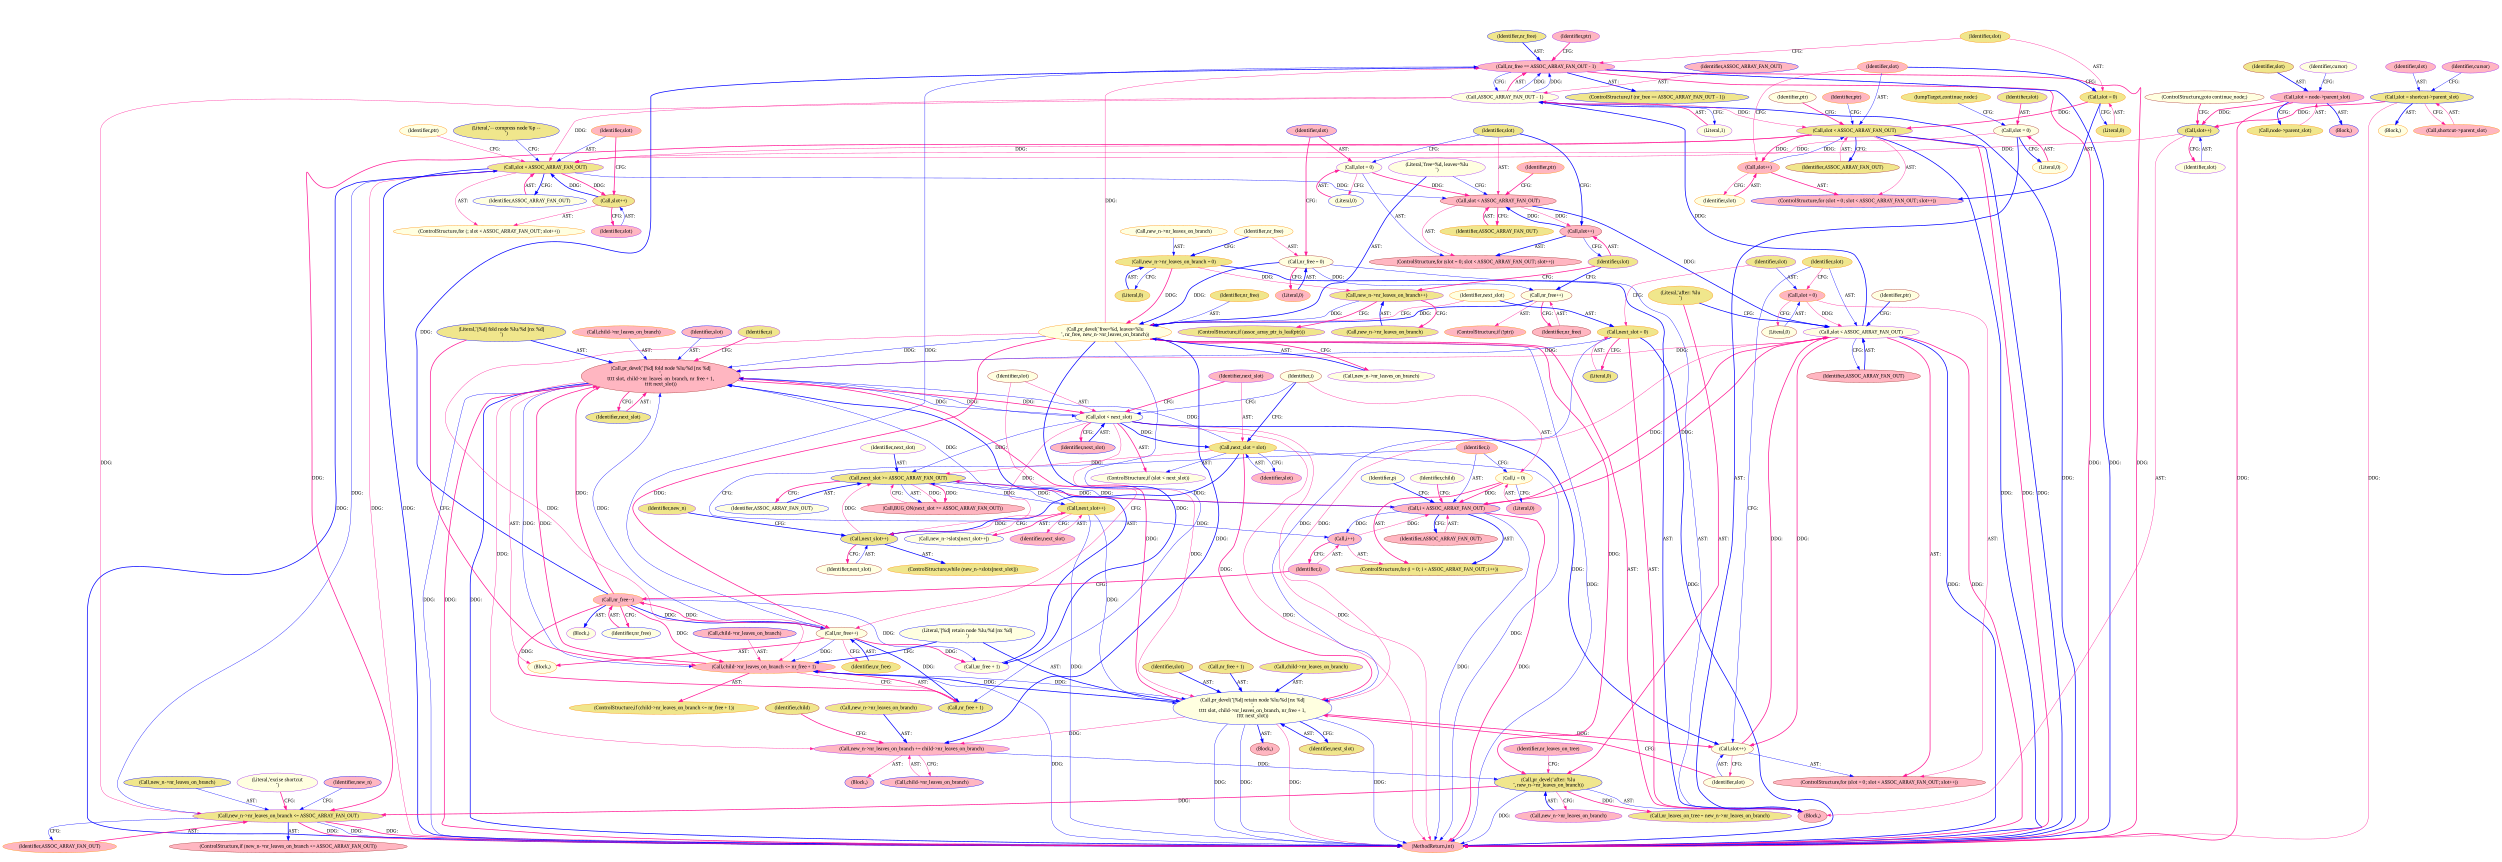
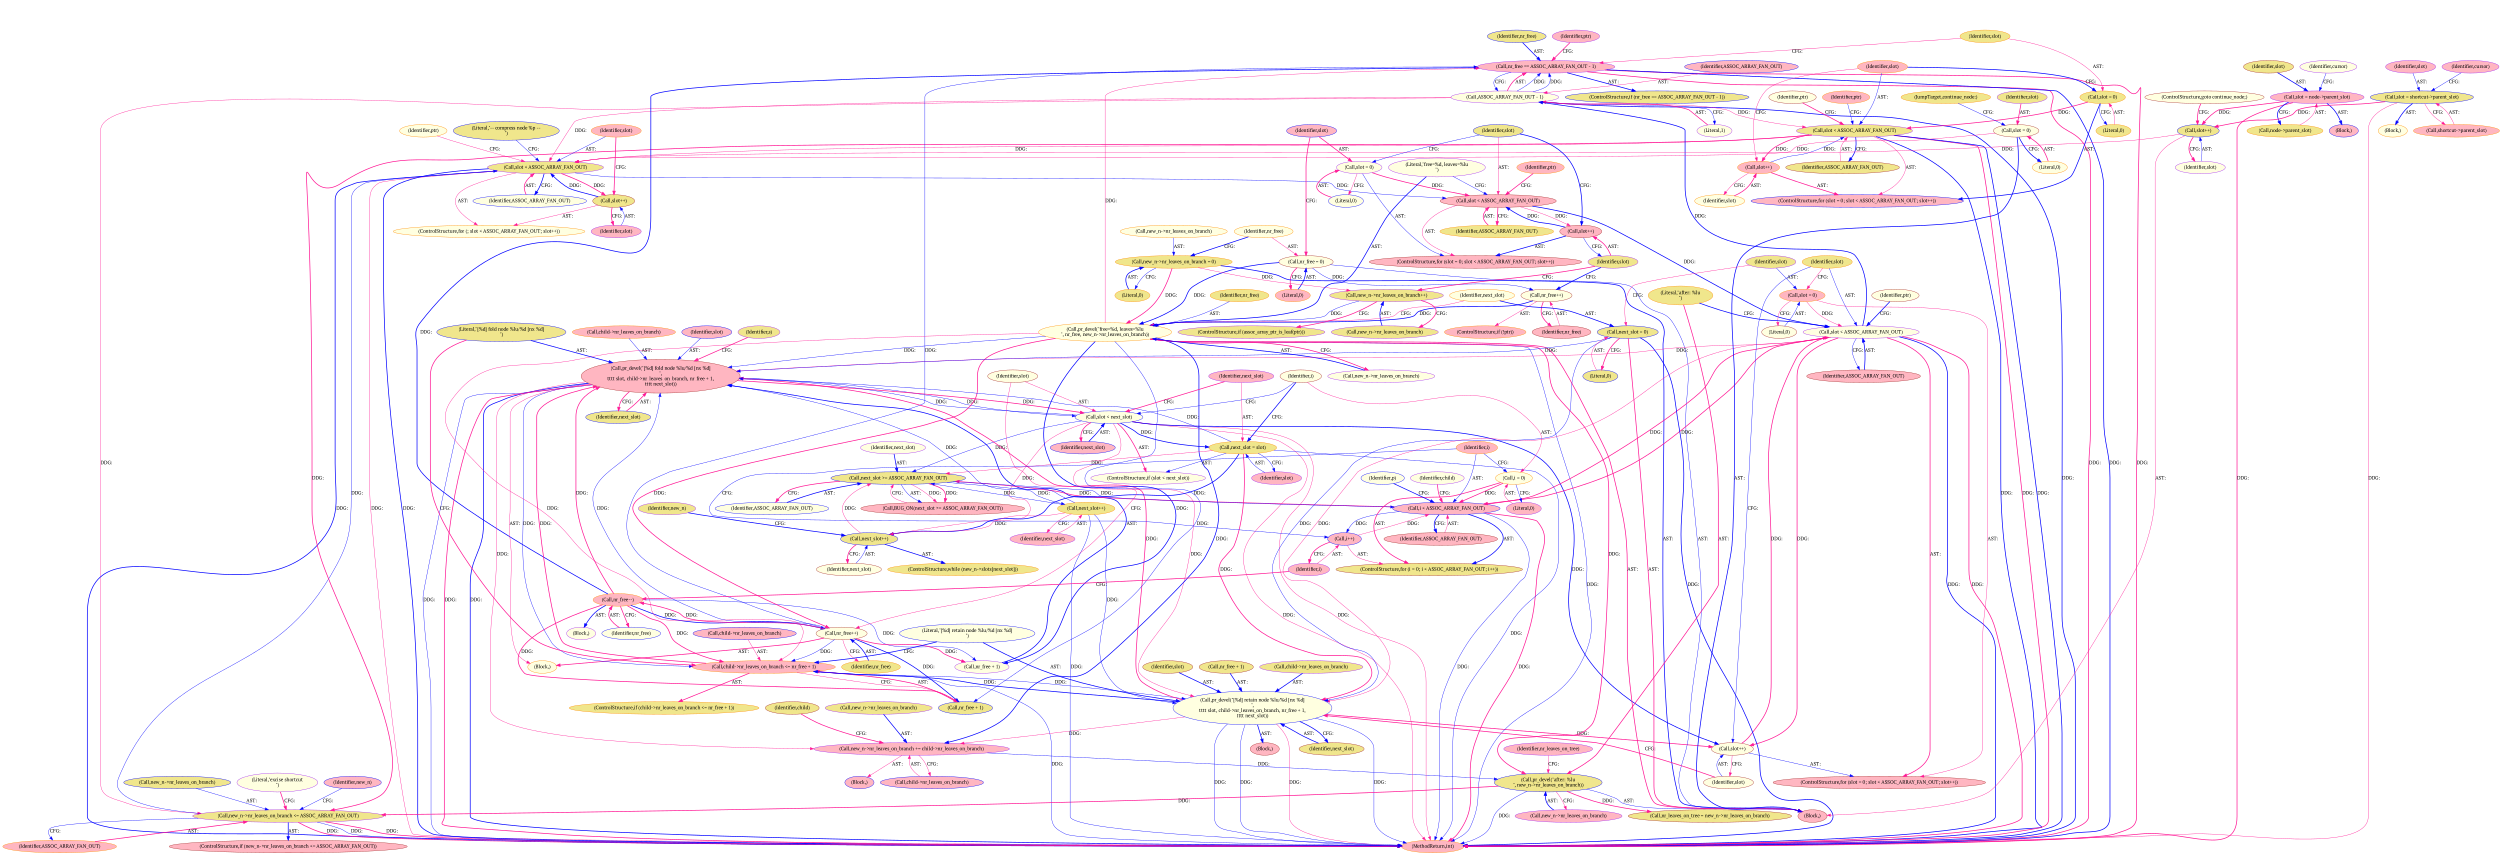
node "(Call,next_slot = 0)": color darkorange -> blue
node "(Call,new_n->slots[next_slot++])": removed
node "(Call,nr_leaves_on_tree = new_n->nr_leaves_on_branch)": color purple -> brown
